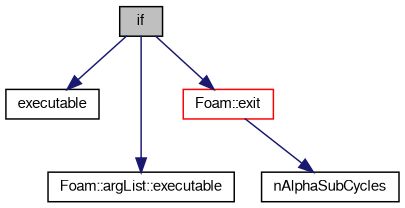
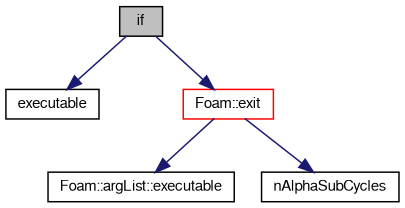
edge "if" -> "Foam::argList::executable": now "Foam::exit" -> "Foam::argList::executable"
